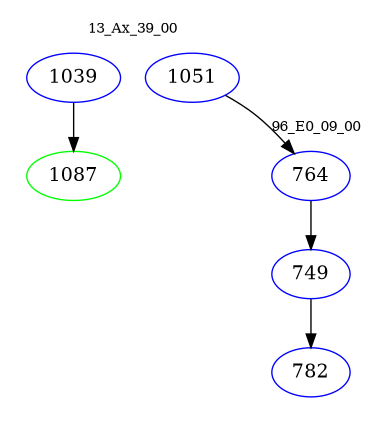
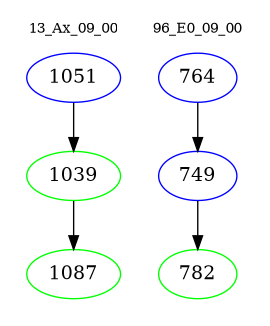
cluster "13_Ax_39_00": label "13_Ax_39_00" -> "13_Ax_09_00"
node "1039": color blue -> green
edge "1051" -> "764": now "1051" -> "1039"
node "782": color blue -> green
